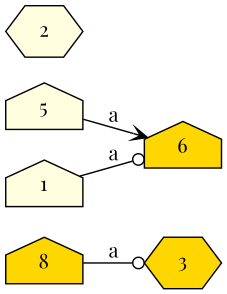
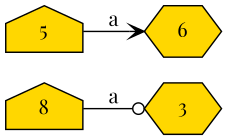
node "2": removed
node "5": fillcolor lightyellow -> gold
node "6": shape house -> hexagon
node "1": removed
